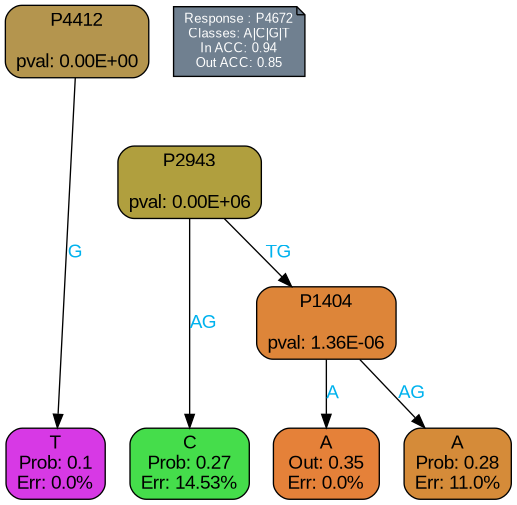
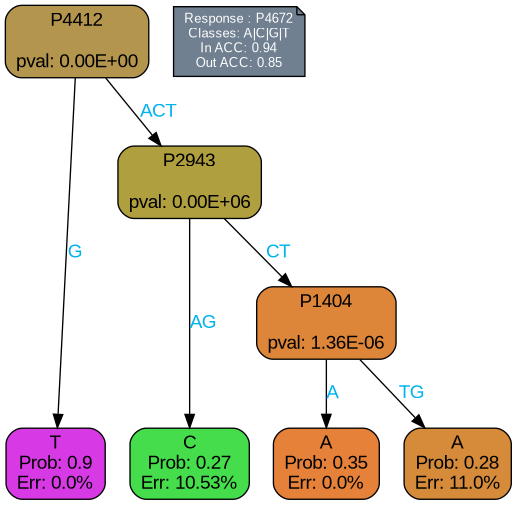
edge "P4412 pval: 0.00E+00" -> "P2943 pval: 0.00E+06": added, label "ACT"
edge "P2943 pval: 0.00E+06" -> "P1404 pval: 1.36E-06": label "TG" -> "CT"
edge "P1404 pval: 1.36E-06" -> "A Prob: 0.28 Err: 11.0%": label "AG" -> "TG"
node "T Prob: 0.1 Err: 0.0%": label "T Prob: 0.1 Err: 0.0%" -> "T Prob: 0.9 Err: 0.0%"
node "C Prob: 0.27 Err: 14.53%": label "C Prob: 0.27 Err: 14.53%" -> "C Prob: 0.27 Err: 10.53%"
node "A Out: 0.35 Err: 0.0%": label "A Out: 0.35 Err: 0.0%" -> "A Prob: 0.35 Err: 0.0%"
